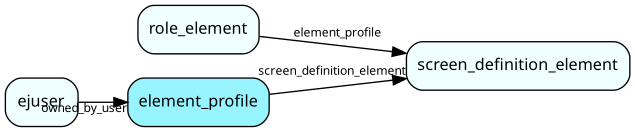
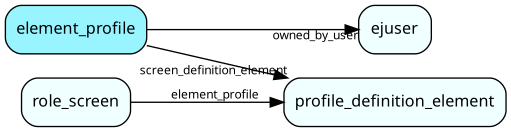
node "role_element": label "role_element" -> "role_screen"
node "screen_definition_element": label "screen_definition_element" -> "profile_definition_element"
edge "ejuser" -> "element_profile": reversed
